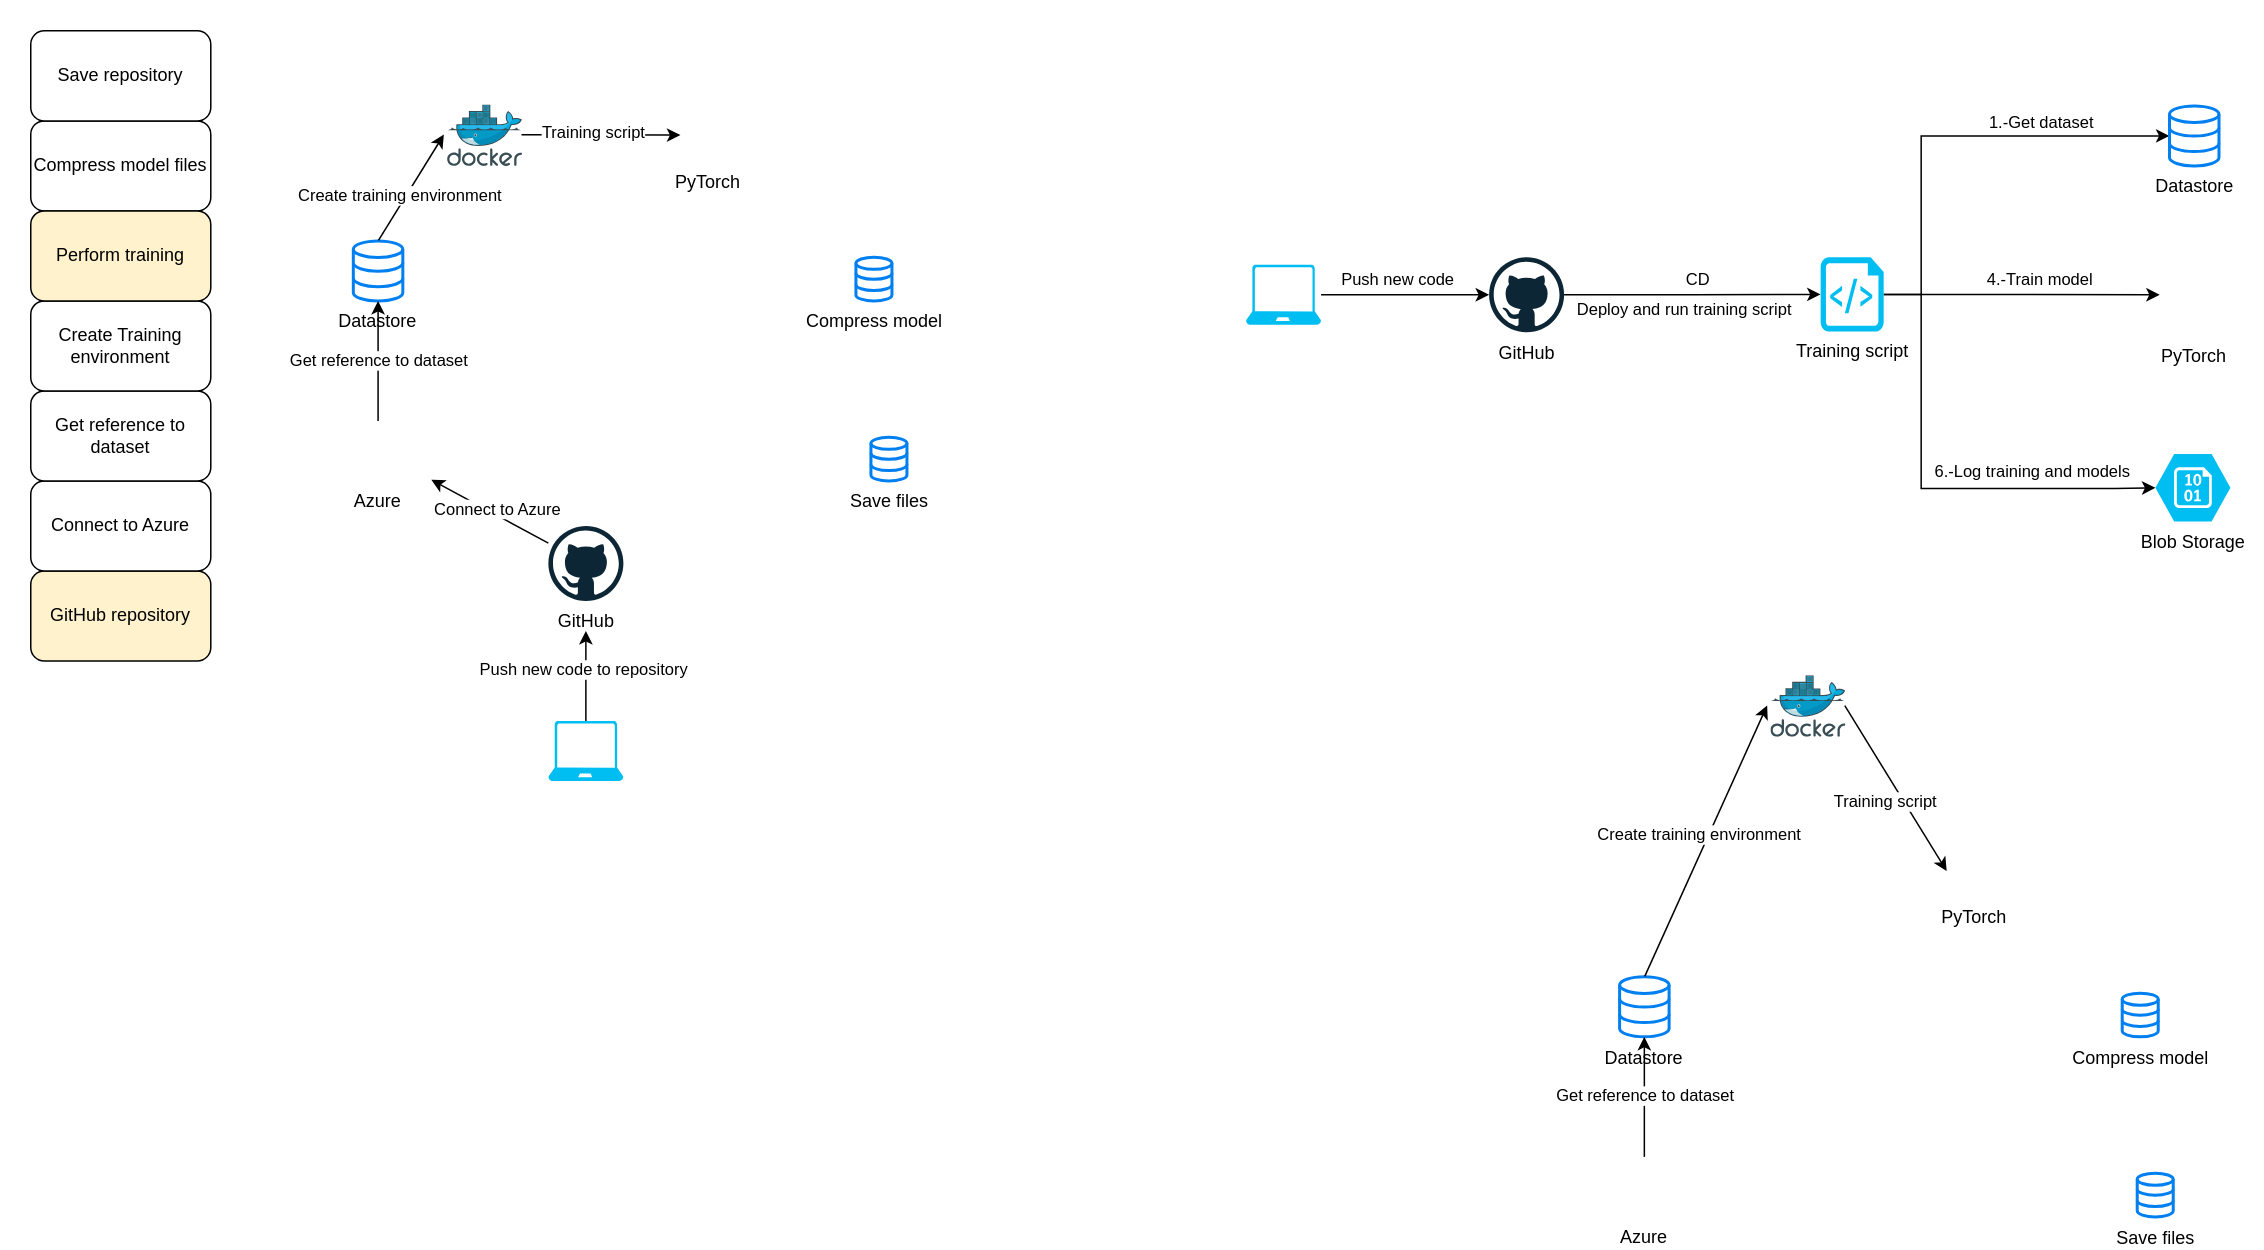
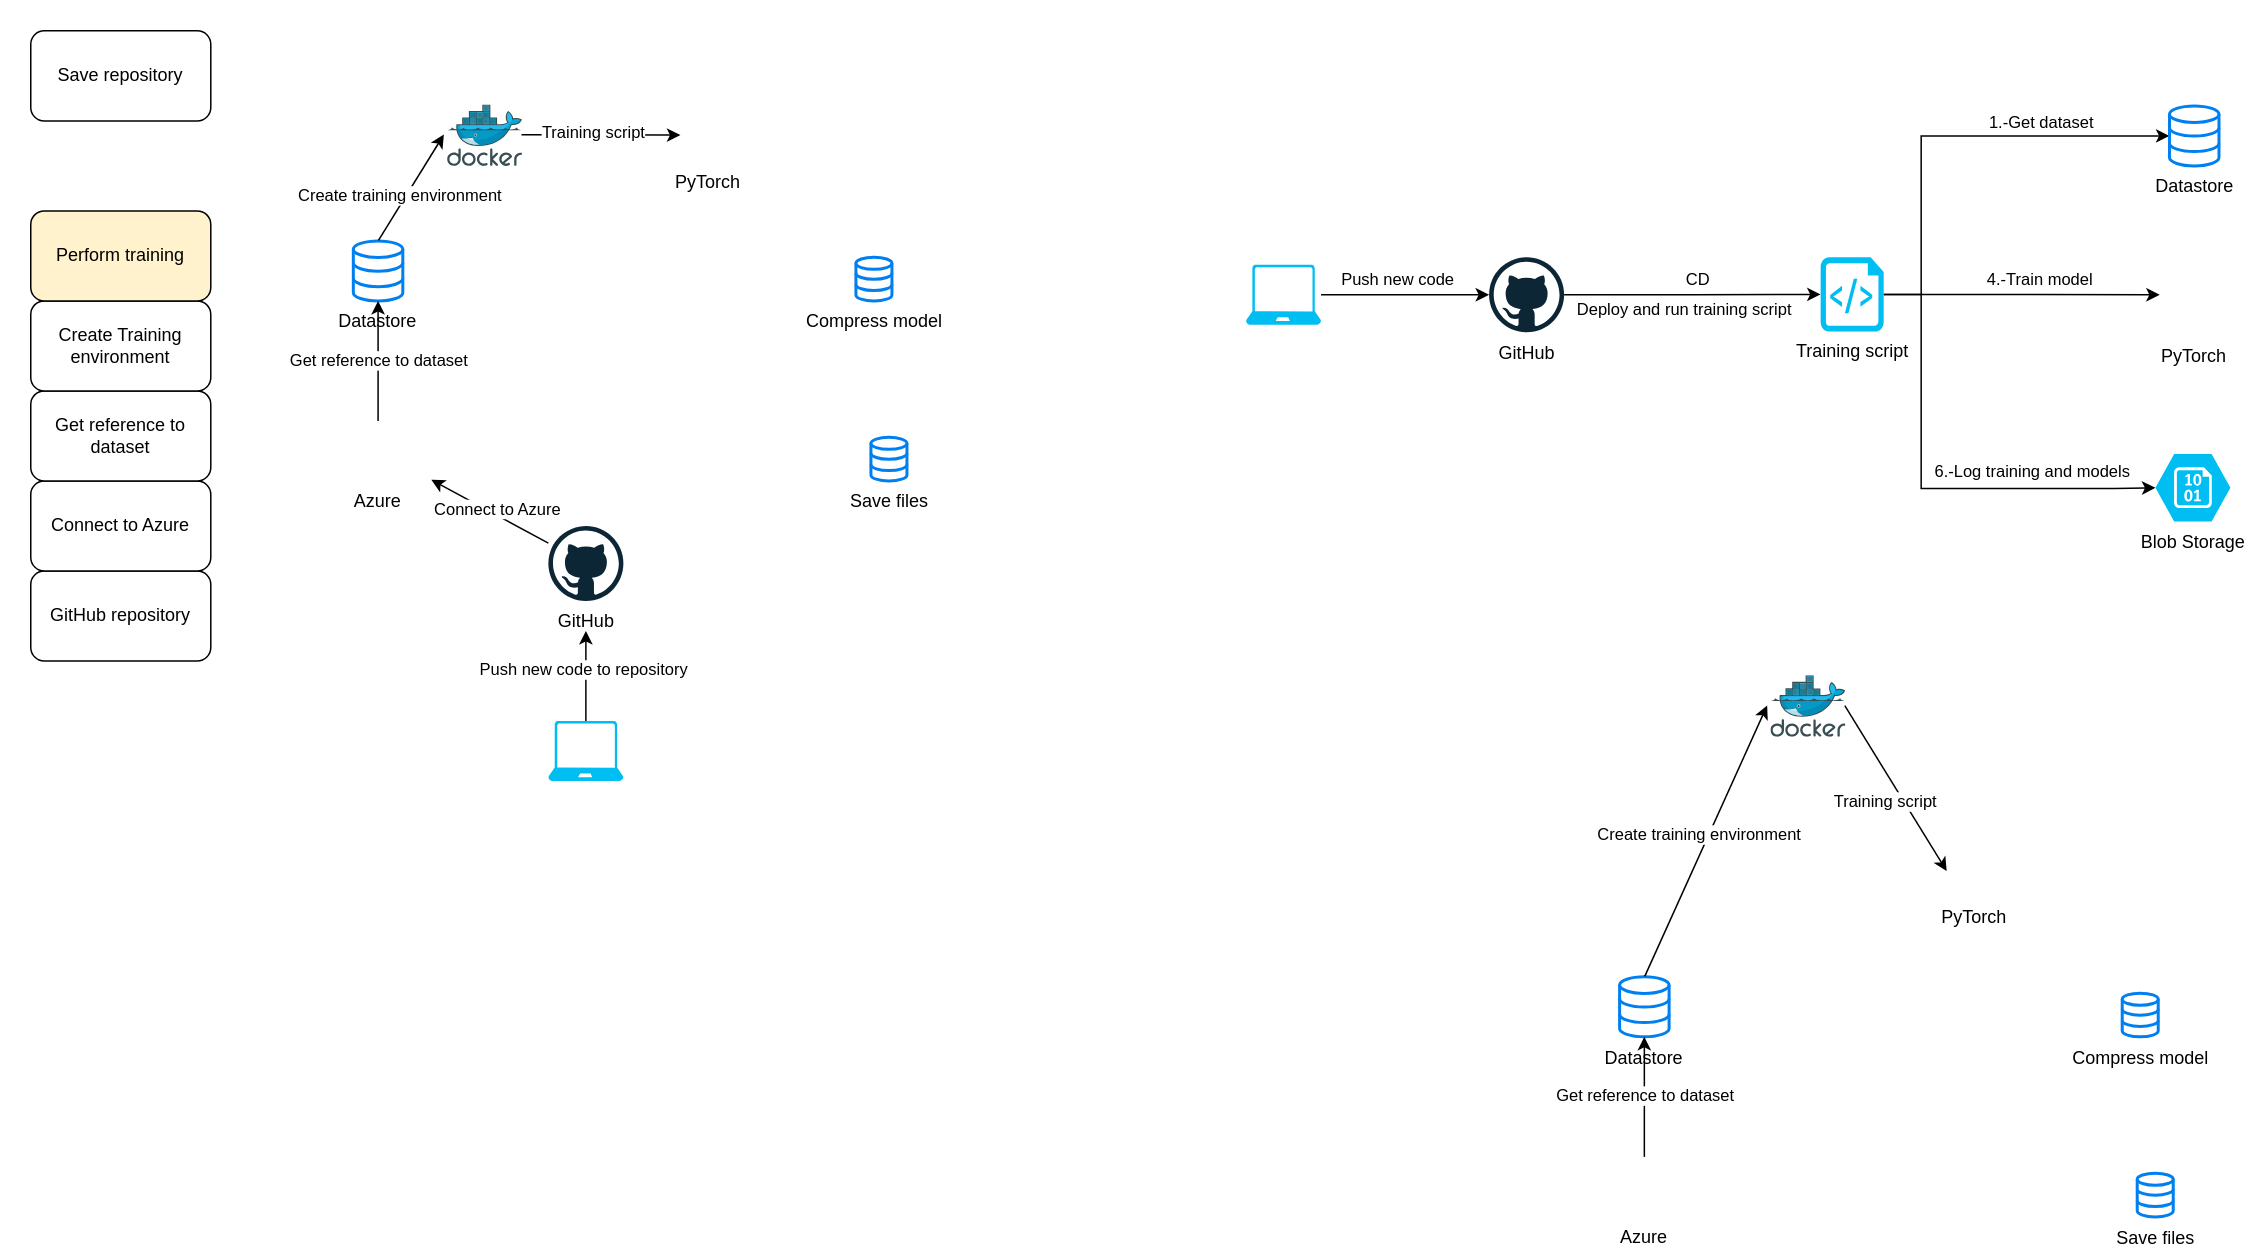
node "Compress model files": removed
node "GitHub repository": fillcolor #fff2cc -> #ffffff
